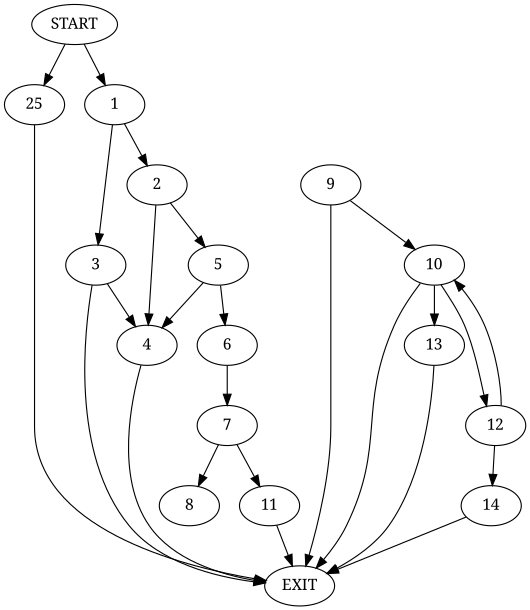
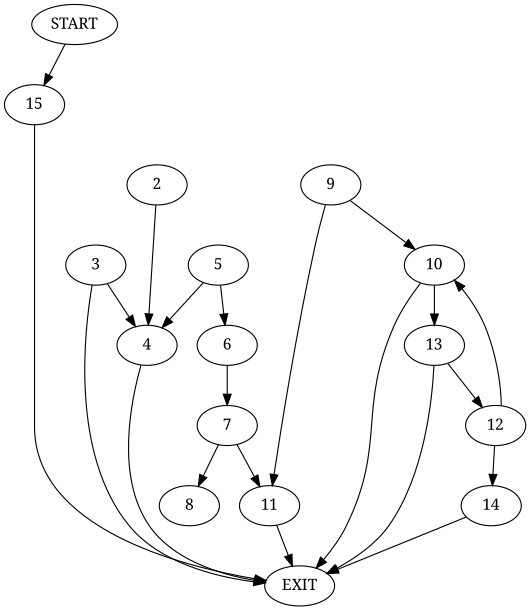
node "25": label "25" -> "15"
node "1": removed
edge "2" -> "5": removed
edge "10" -> "12": now "13" -> "12"
edge "9" -> "EXIT": now "9" -> "11"
